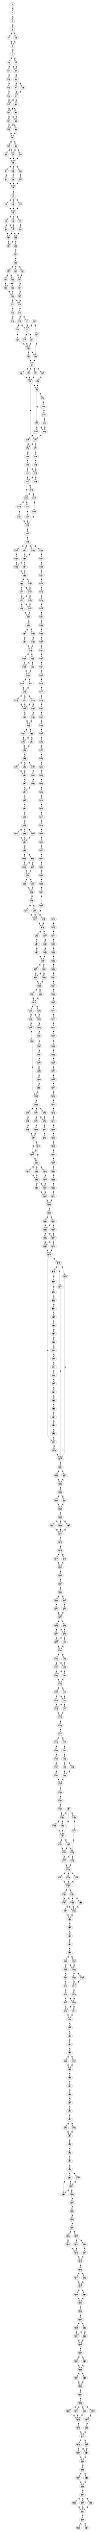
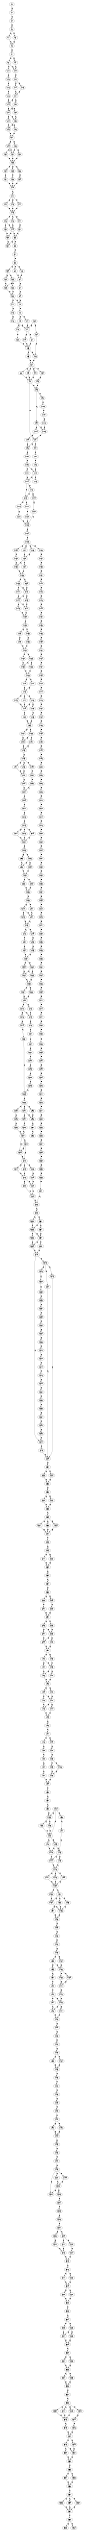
edge "S239" -> "S244": now "S239" -> "S242"
